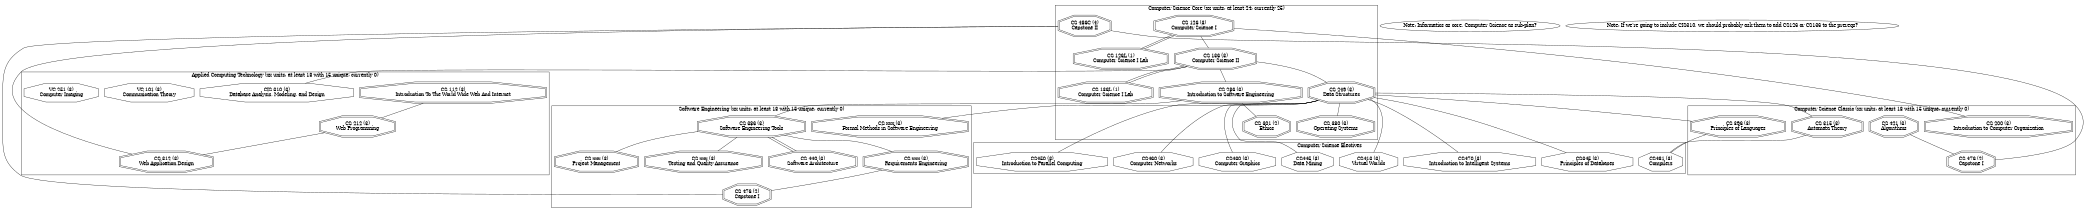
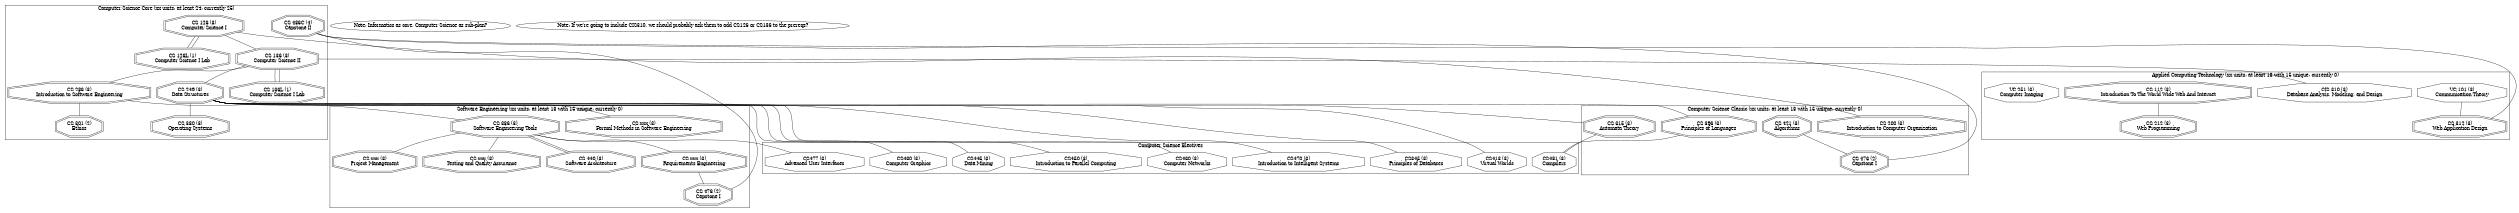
edge "CS 212 (3) Web Programming" -- "CS 312 (3) Web Application Design": now "VC 101 (3) Communication Theory" -- "CS 312 (3) Web Application Design"
node "CS477 (3) Advanced User Interfaces": added
